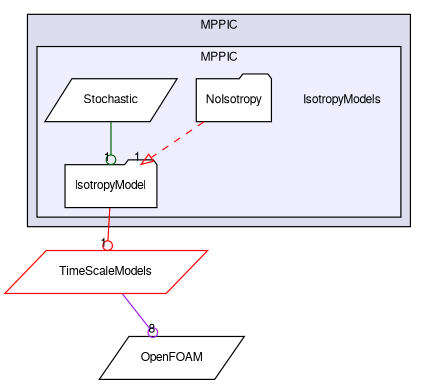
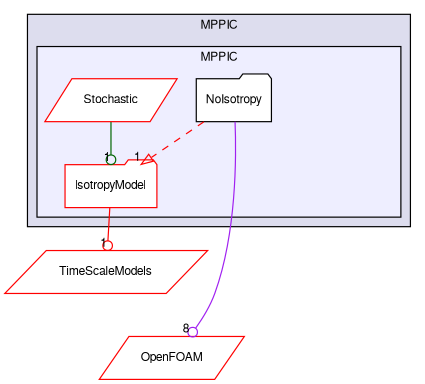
node "Stochastic": color black -> red
node "IsotropyModels": removed
node "IsotropyModel": color black -> red
edge "TimeScaleModels" -> "OpenFOAM": now "NoIsotropy" -> "OpenFOAM"
node "OpenFOAM": color black -> red
